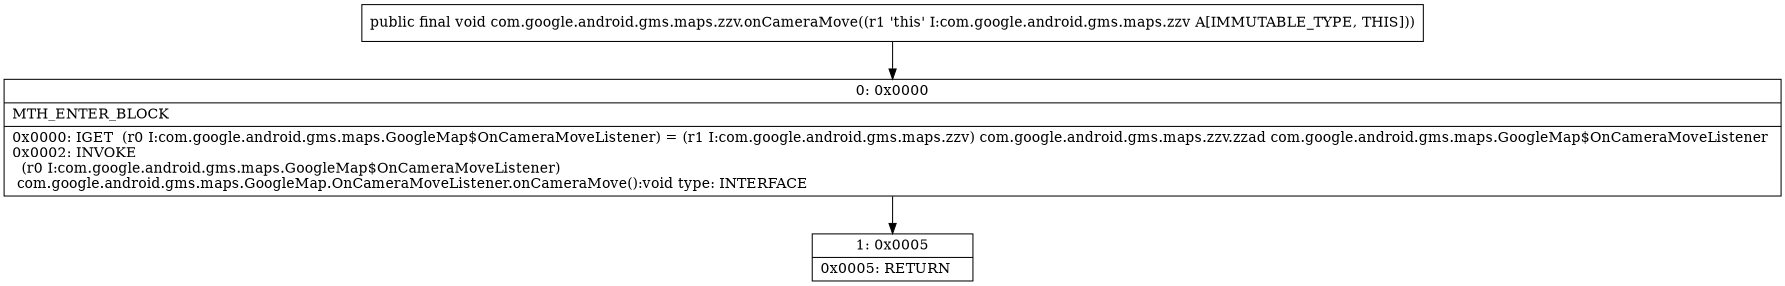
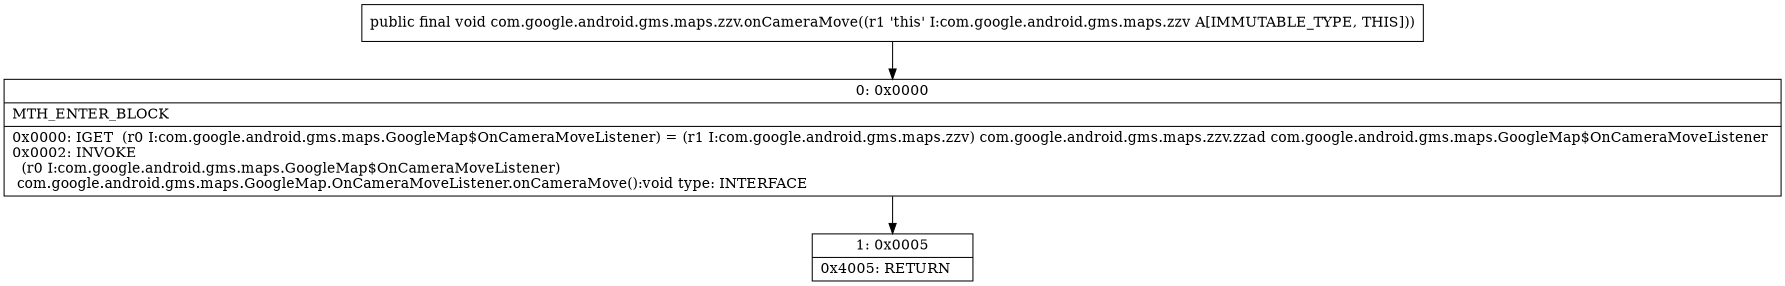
node "1: 0x0005": text "0x0005: RETURN" -> "0x4005: RETURN"
